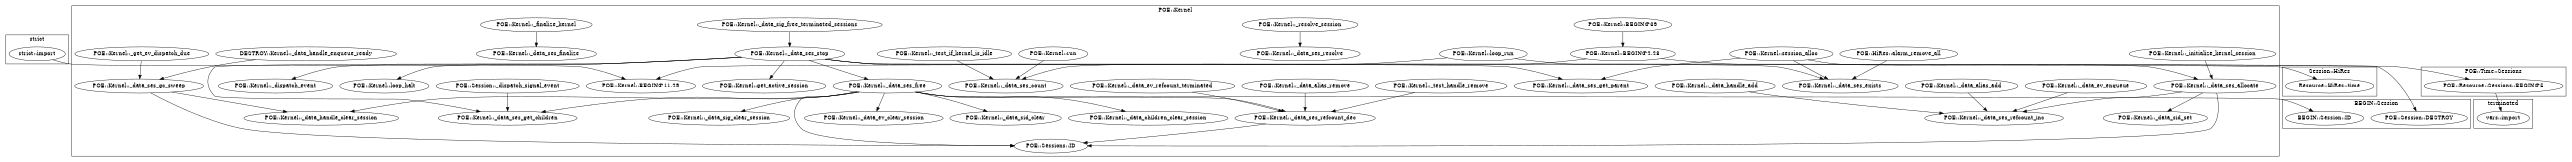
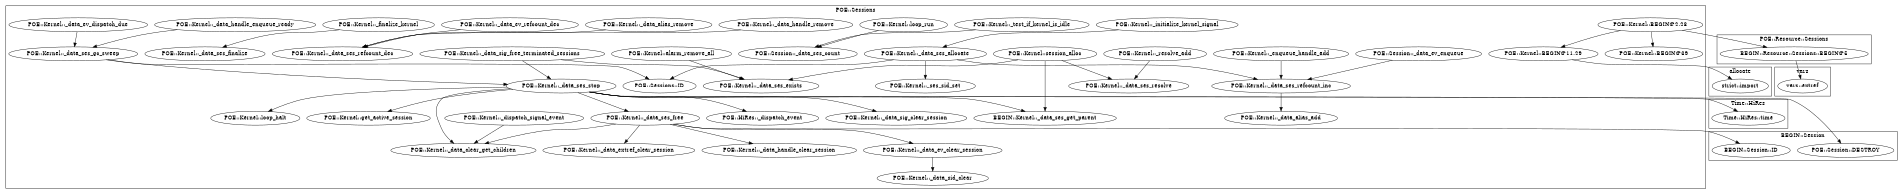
cluster "POE::Kernel": label "POE::Kernel" -> "POE::Sessions"
node "POE::Kernel::_resolve_session": label "POE::Kernel::_resolve_session" -> "POE::Kernel::_resolve_add"
edge "POE::Kernel::BEGIN@39" -> "POE::Kernel::BEGIN@2.28": reversed
cluster "strict": label "strict" -> "allocate"
node "POE::Kernel::_get_ev_dispatch_due": label "POE::Kernel::_get_ev_dispatch_due" -> "POE::Kernel::_data_ev_dispatch_due"
node "DESTROY::Kernel::_data_handle_enqueue_ready": label "DESTROY::Kernel::_data_handle_enqueue_ready" -> "POE::Kernel::_data_handle_enqueue_ready"
node "POE::Kernel::run": removed
node "POE::HiRes::alarm_remove_all": label "POE::HiRes::alarm_remove_all" -> "POE::Kernel::alarm_remove_all"
node "POE::Kernel::_initialize_kernel_session": label "POE::Kernel::_initialize_kernel_session" -> "POE::Kernel::_initialize_kernel_signal"
edge "POE::Kernel::loop_run" -> "POE::Kernel::_data_ses_exists": now "POE::Kernel::_data_sig_free_terminated_sessions" -> "POE::Kernel::_data_ses_exists"
edge "POE::Kernel::session_alloc" -> "POE::Kernel::_data_ses_allocate": now "POE::Kernel::session_alloc" -> "POE::Kernel::_data_ses_resolve"
edge "strict::import" -> "POE::Kernel::BEGIN@11.29": reversed
cluster "Session::HiRes": label "Session::HiRes" -> "Time::HiRes"
cluster "POE::Time::Sessions": label "POE::Time::Sessions" -> "POE::Resource::Sessions"
node "POE::Kernel::_dispatch_event": label "POE::Kernel::_dispatch_event" -> "POE::HiRes::_dispatch_event"
node "POE::Session::_dispatch_signal_event": label "POE::Session::_dispatch_signal_event" -> "POE::Kernel::_dispatch_signal_event"
node "POE::Kernel::_data_ses_count": label "POE::Kernel::_data_ses_count" -> "POE::Session::_data_ses_count"
node "POE::Kernel::_data_ev_refcount_terminated": label "POE::Kernel::_data_ev_refcount_terminated" -> "POE::Kernel::_data_ev_refcount_dec"
node "POE::Kernel::_test_handle_remove": label "POE::Kernel::_test_handle_remove" -> "POE::Kernel::_data_handle_remove"
node "POE::Kernel::_data_ses_get_parent": label "POE::Kernel::_data_ses_get_parent" -> "BEGIN::Kernel::_data_ses_get_parent"
node "POE::Kernel::_data_handle_add": label "POE::Kernel::_data_handle_add" -> "POE::Kernel::_enqueue_handle_add"
node "POE::Kernel::_data_ev_enqueue": label "POE::Kernel::_data_ev_enqueue" -> "POE::Session::_data_ev_enqueue"
node "Resource::HiRes::time": label "Resource::HiRes::time" -> "Time::HiRes::time"
node "POE::Resource::Sessions::BEGIN@5": label "POE::Resource::Sessions::BEGIN@5" -> "BEGIN::Resource::Sessions::BEGIN@5"
edge "POE::Kernel::_data_ses_free" -> "POE::Kernel::_data_ses_refcount_dec": removed
edge "POE::Kernel::_data_ses_free" -> "POE::Kernel::_data_sid_clear": now "POE::Kernel::_data_ev_clear_session" -> "POE::Kernel::_data_sid_clear"
edge "POE::Kernel::_data_ses_free" -> "POE::Kernel::_data_sig_clear_session": now "POE::Kernel::_data_ses_stop" -> "POE::Kernel::_data_sig_clear_session"
edge "POE::Kernel::_data_alias_add" -> "POE::Kernel::_data_ses_refcount_inc": reversed
edge "POE::Kernel::_data_ses_gc_sweep" -> "POE::Kernel::_data_handle_clear_session": now "POE::Kernel::_data_ses_gc_sweep" -> "POE::Kernel::_data_ses_stop"
cluster "terminated": label "terminated" -> "vars"
node "POE::Kernel::_data_ses_get_children": label "POE::Kernel::_data_ses_get_children" -> "POE::Kernel::_data_clear_get_children"
node "POE::Kernel::_data_children_clear_session": label "POE::Kernel::_data_children_clear_session" -> "POE::Kernel::_data_extref_clear_session"
node "POE::Kernel::_data_sid_set": label "POE::Kernel::_data_sid_set" -> "POE::Kernel::_ses_sid_set"
node "vars::import": label "vars::import" -> "vars::extref"
edge "POE::Kernel::_data_ses_refcount_dec" -> "POE::Sessions::ID": removed
edge "POE::Kernel::_data_ses_free" -> "POE::Sessions::ID": removed
